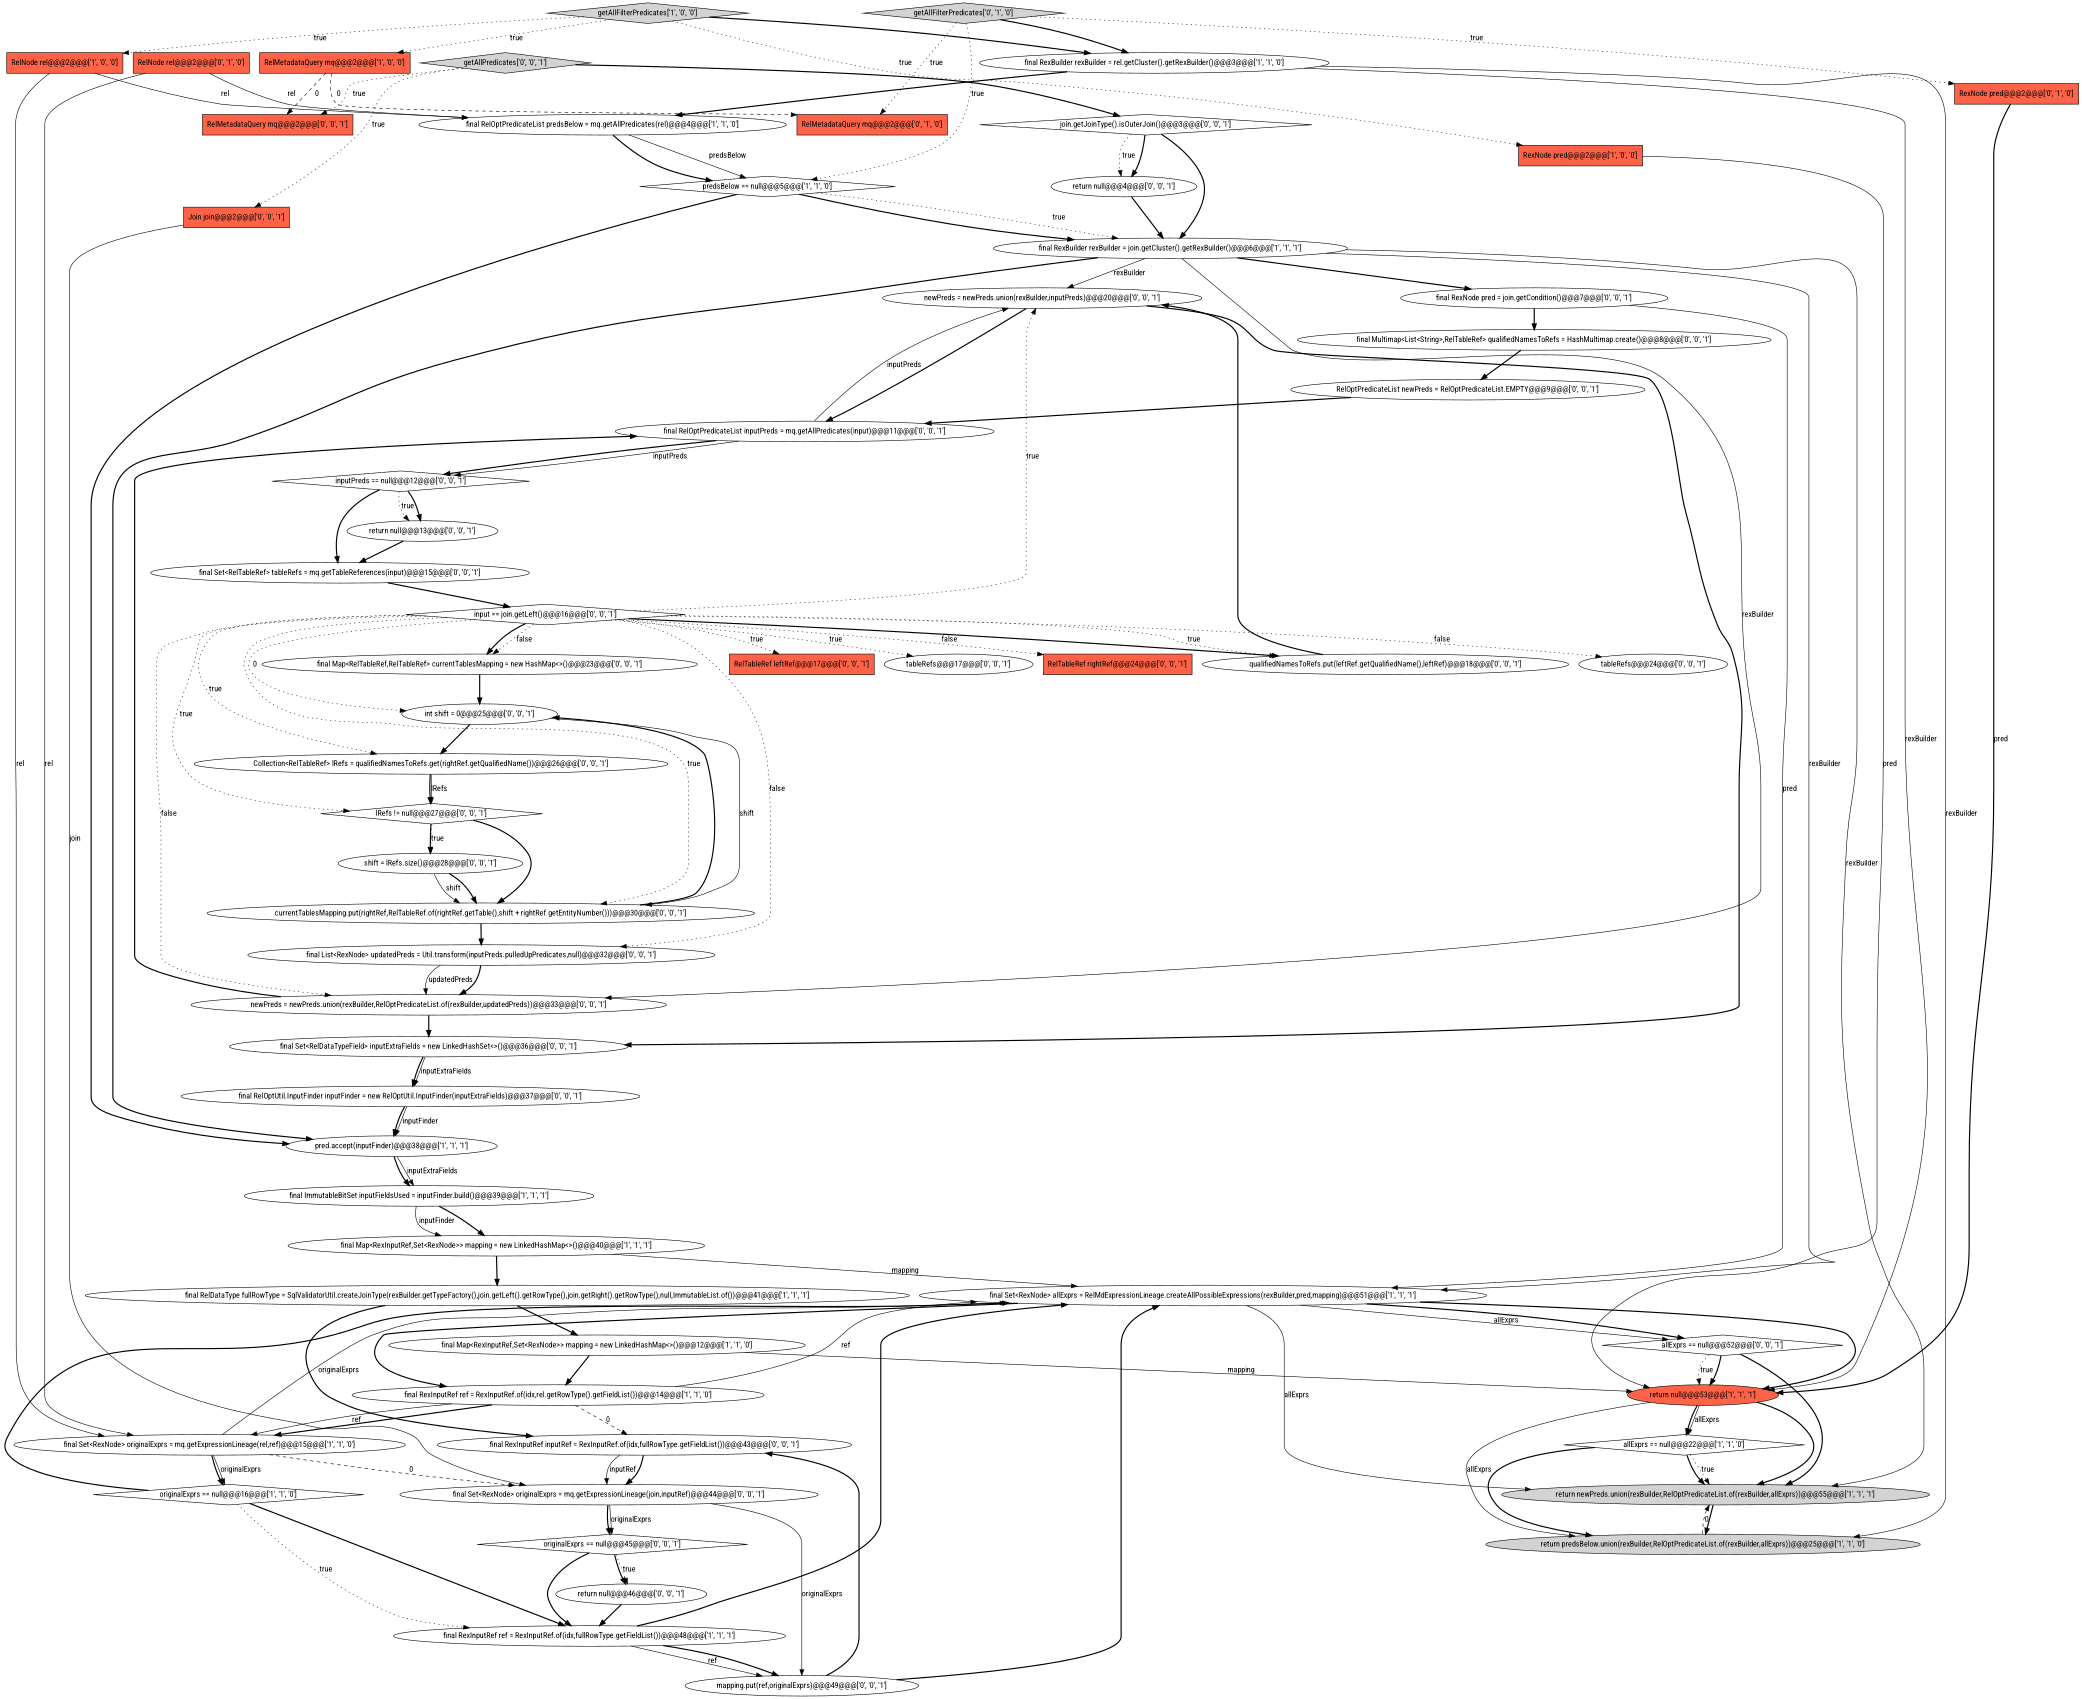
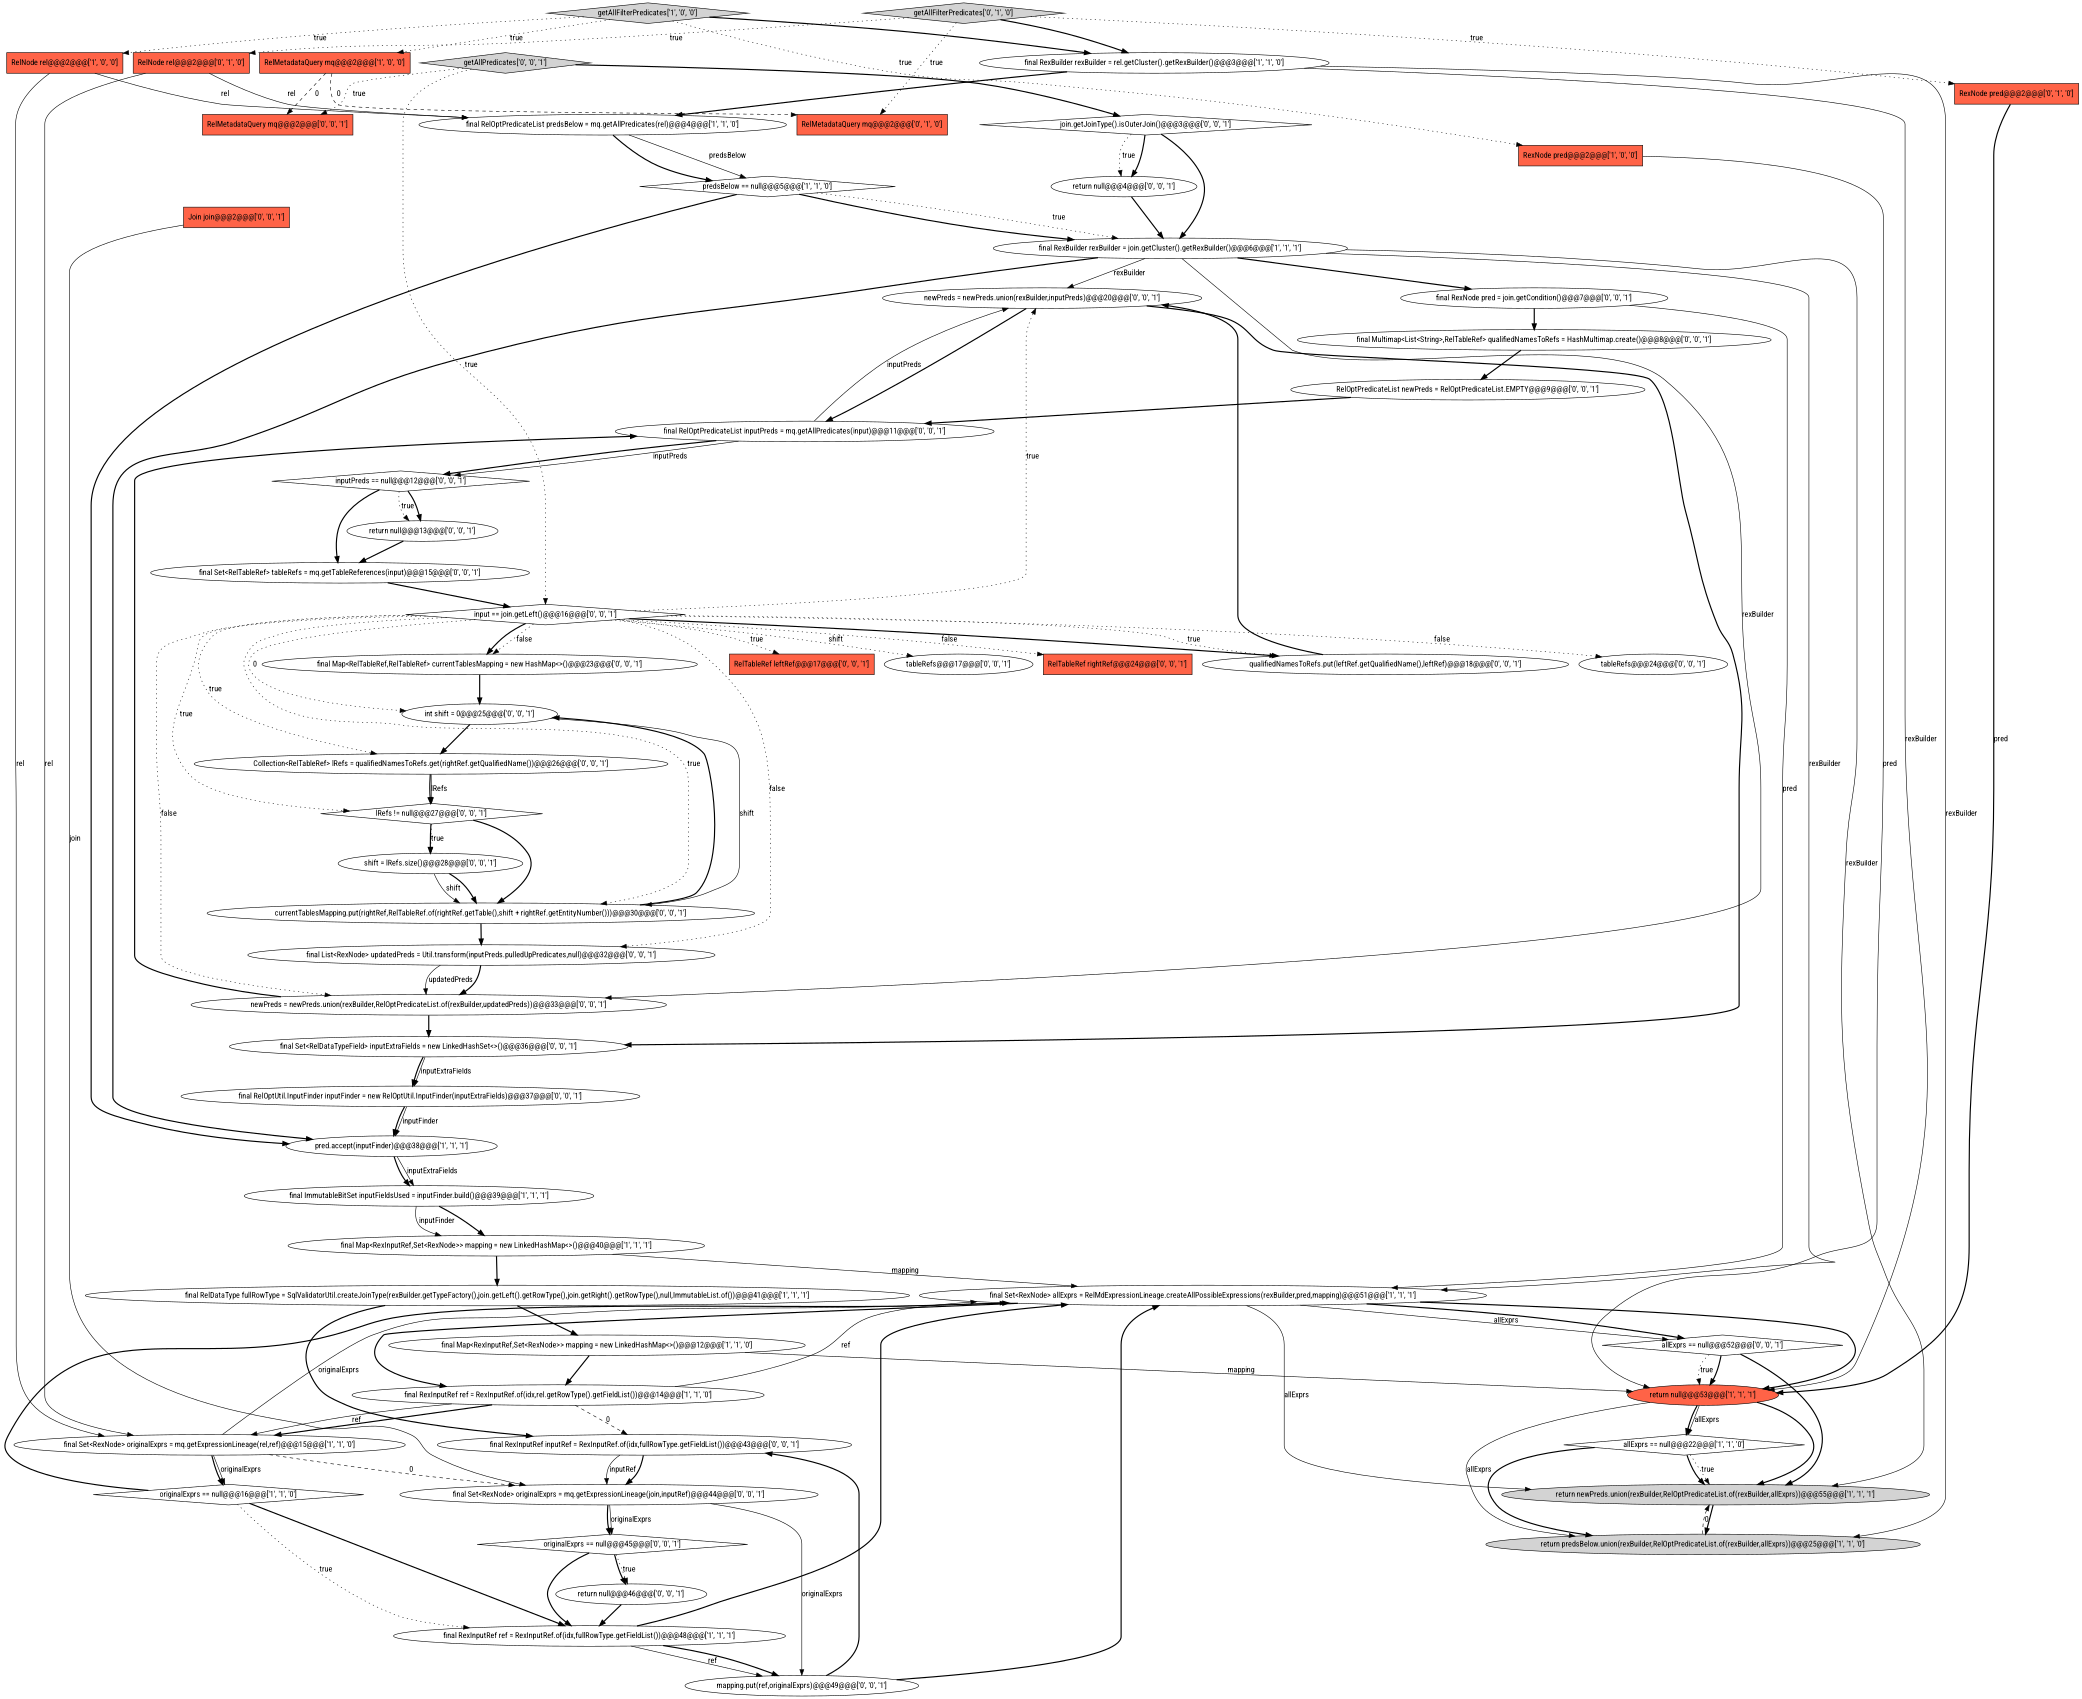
edge "getAllPredicates['0', '0', '1']" -> "Join join@@@2@@@['0', '0', '1']": now "getAllPredicates['0', '0', '1']" -> "input == join.getLeft()@@@16@@@['0', '0', '1']"
edge "getAllFilterPredicates['0', '1', '0']" -> "predsBelow == null@@@5@@@['1', '1', '0']": now "getAllFilterPredicates['0', '1', '0']" -> "RelNode rel@@@2@@@['0', '1', '0']"
edge "input == join.getLeft()@@@16@@@['0', '0', '1']" -> "tableRefs@@@17@@@['0', '0', '1']": label "true" -> "shift"
